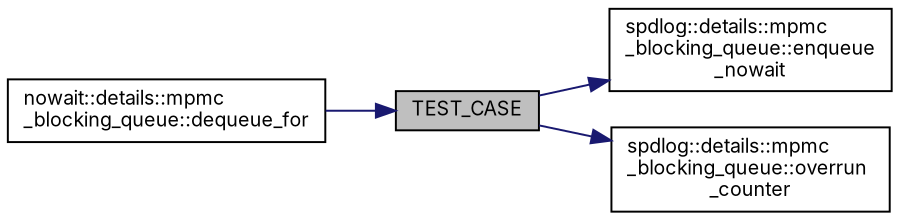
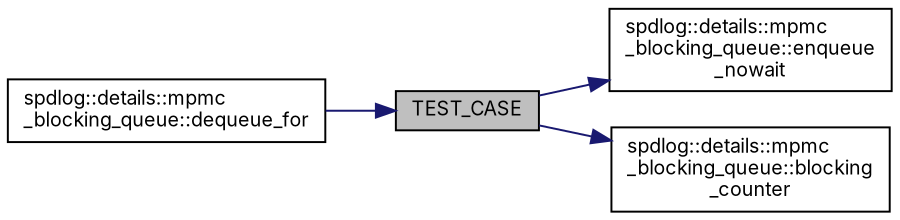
node "nowait::details::mpmc _blocking_queue::dequeue_for": label "nowait::details::mpmc _blocking_queue::dequeue_for" -> "spdlog::details::mpmc _blocking_queue::dequeue_for"
node "spdlog::details::mpmc _blocking_queue::overrun _counter": label "spdlog::details::mpmc _blocking_queue::overrun _counter" -> "spdlog::details::mpmc _blocking_queue::blocking _counter"
